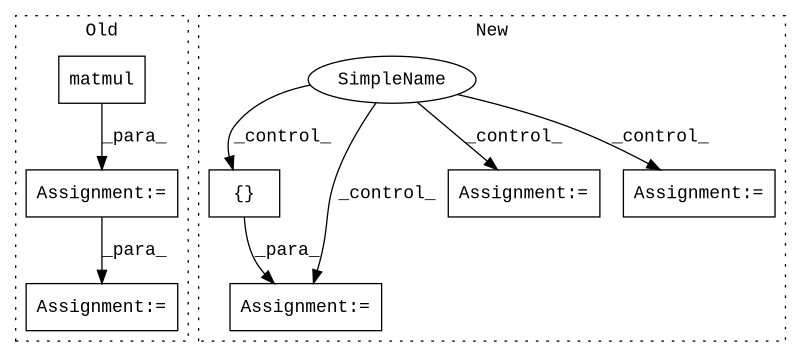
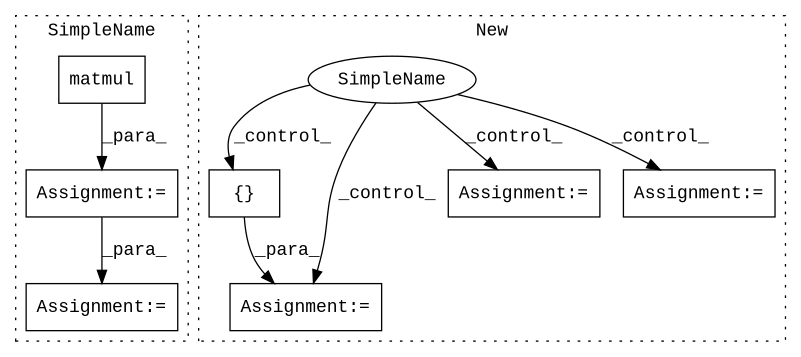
cluster "Old": label "Old" -> "SimpleName"
